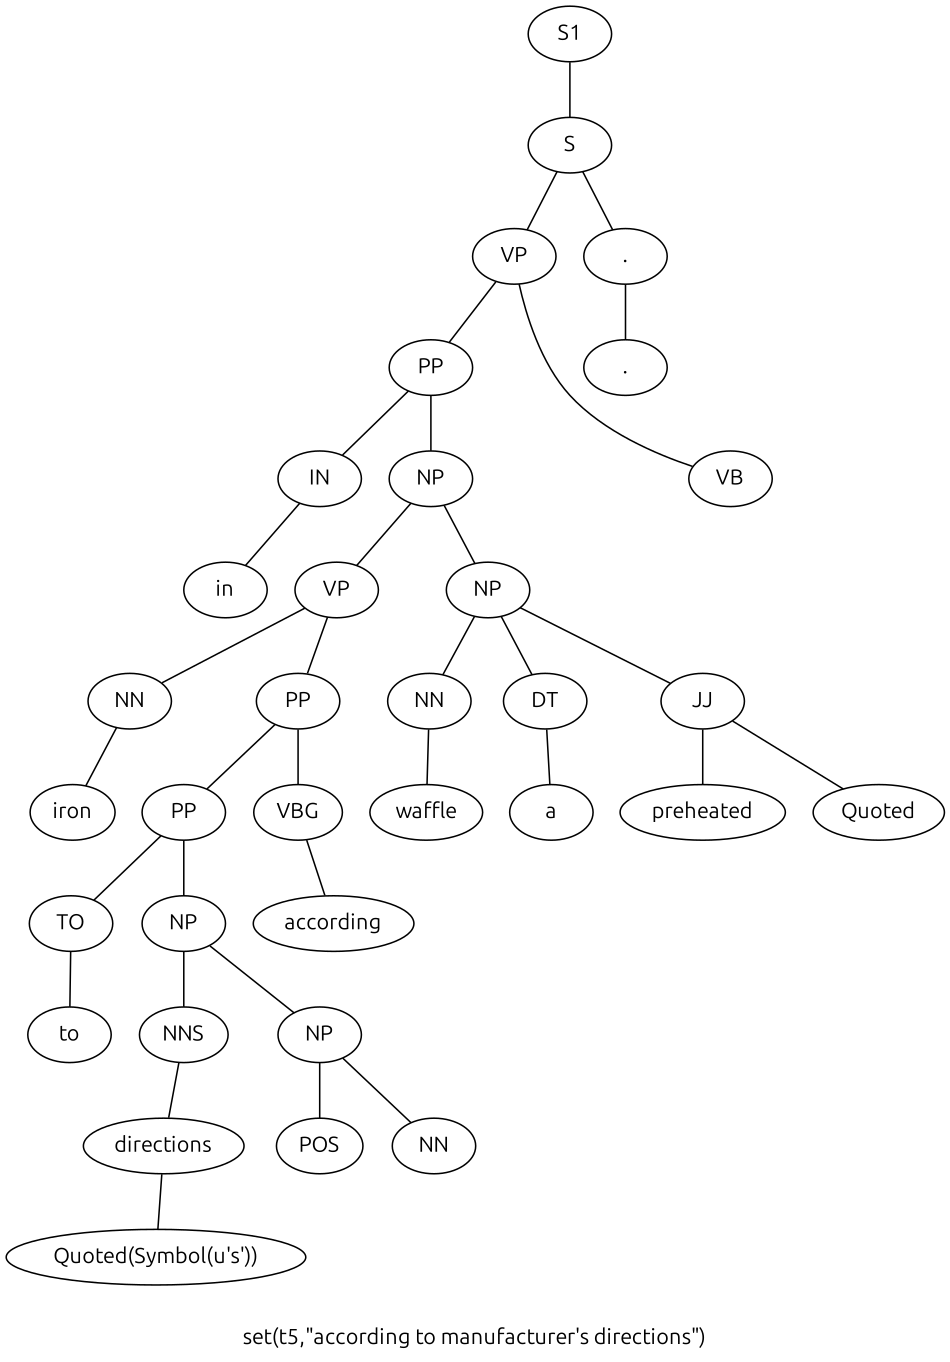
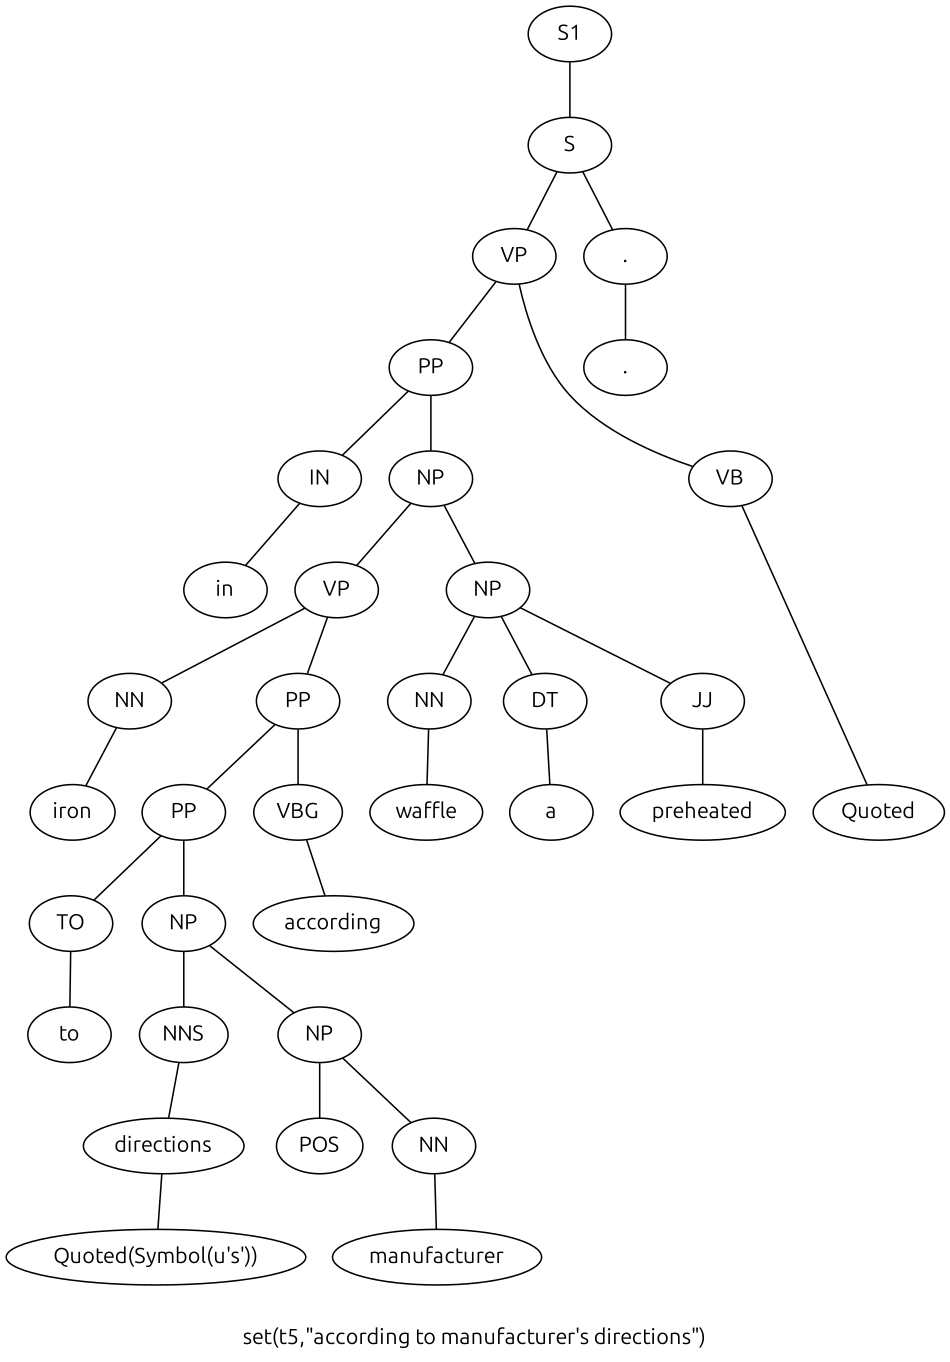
edge "JJ" -- "Quoted": now "VB" -- "Quoted"
node "manufacturer": added
